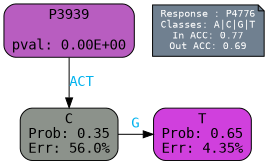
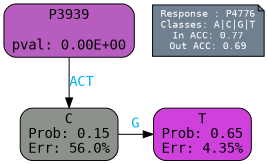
node "C Prob: 0.35 Err: 56.0%": label "C Prob: 0.35 Err: 56.0%" -> "C Prob: 0.15 Err: 56.0%"
